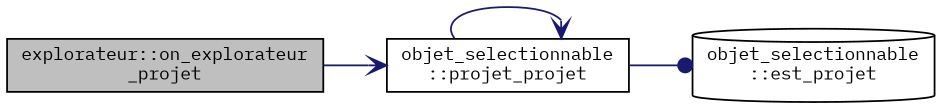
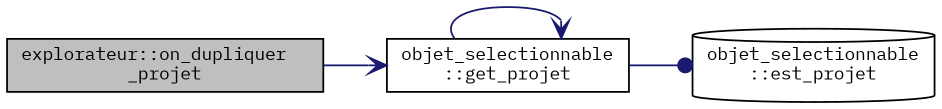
node "explorateur::on_explorateur _projet": label "explorateur::on_explorateur _projet" -> "explorateur::on_dupliquer _projet"
node "objet_selectionnable ::projet_projet": label "objet_selectionnable ::projet_projet" -> "objet_selectionnable ::get_projet"
